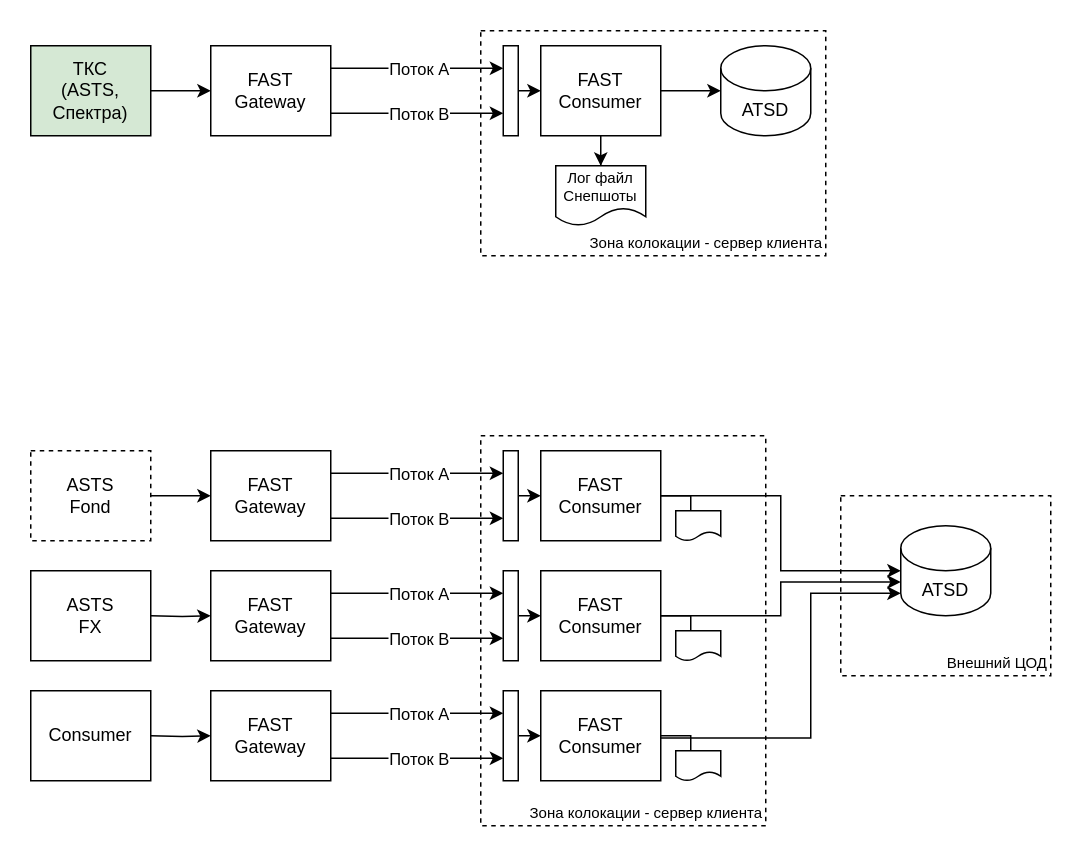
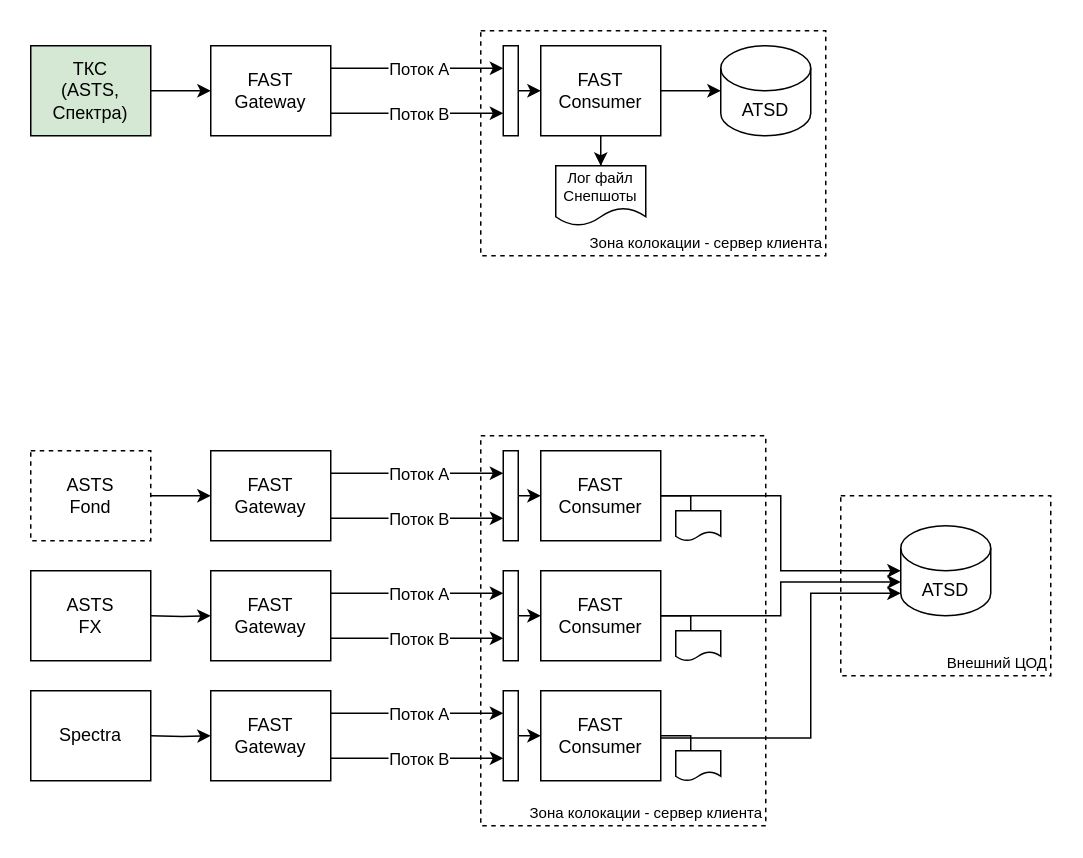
node "Consumer": label "Consumer" -> "Spectra"
